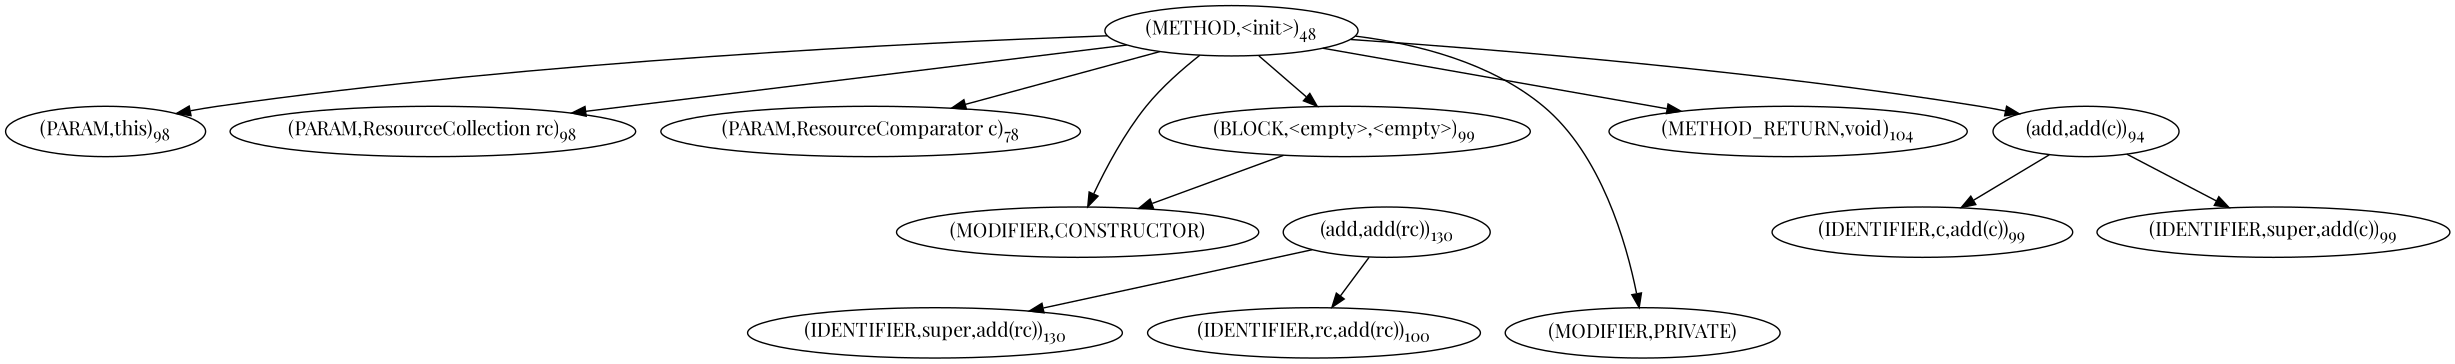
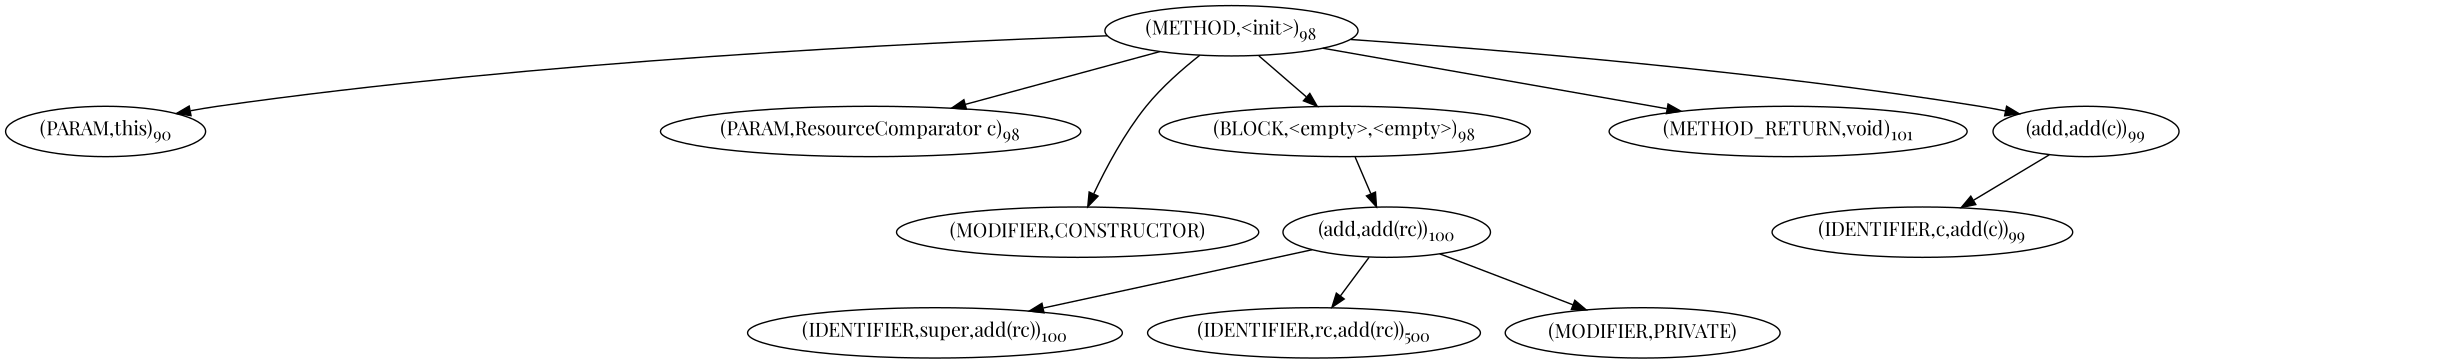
node "(METHOD,<init>)": text "48" -> "98"
edge "(METHOD,<init>)" -> "(MODIFIER,PRIVATE)": now "(add,add(rc))" -> "(MODIFIER,PRIVATE)"
node "(PARAM,this)": text "98" -> "90"
node "(PARAM,ResourceComparator c)": text "78" -> "98"
node "(BLOCK,<empty>,<empty>)": text "99" -> "98"
node "(METHOD_RETURN,void)": text "104" -> "101"
node "(add,add(c))": text "94" -> "99"
node "(PARAM,ResourceCollection rc)": removed
edge "(BLOCK,<empty>,<empty>)" -> "(MODIFIER,CONSTRUCTOR)": now "(BLOCK,<empty>,<empty>)" -> "(add,add(rc))"
node "(add,add(rc))": text "130" -> "100"
node "(IDENTIFIER,super,add(c))": removed
node "(IDENTIFIER,super,add(rc))": text "130" -> "100"
node "(IDENTIFIER,rc,add(rc))": text "100" -> "500"
